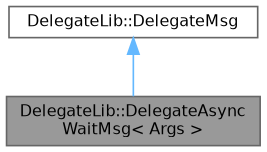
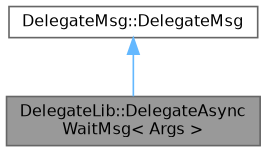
node "DelegateLib::DelegateMsg": label "DelegateLib::DelegateMsg" -> "DelegateMsg::DelegateMsg"
